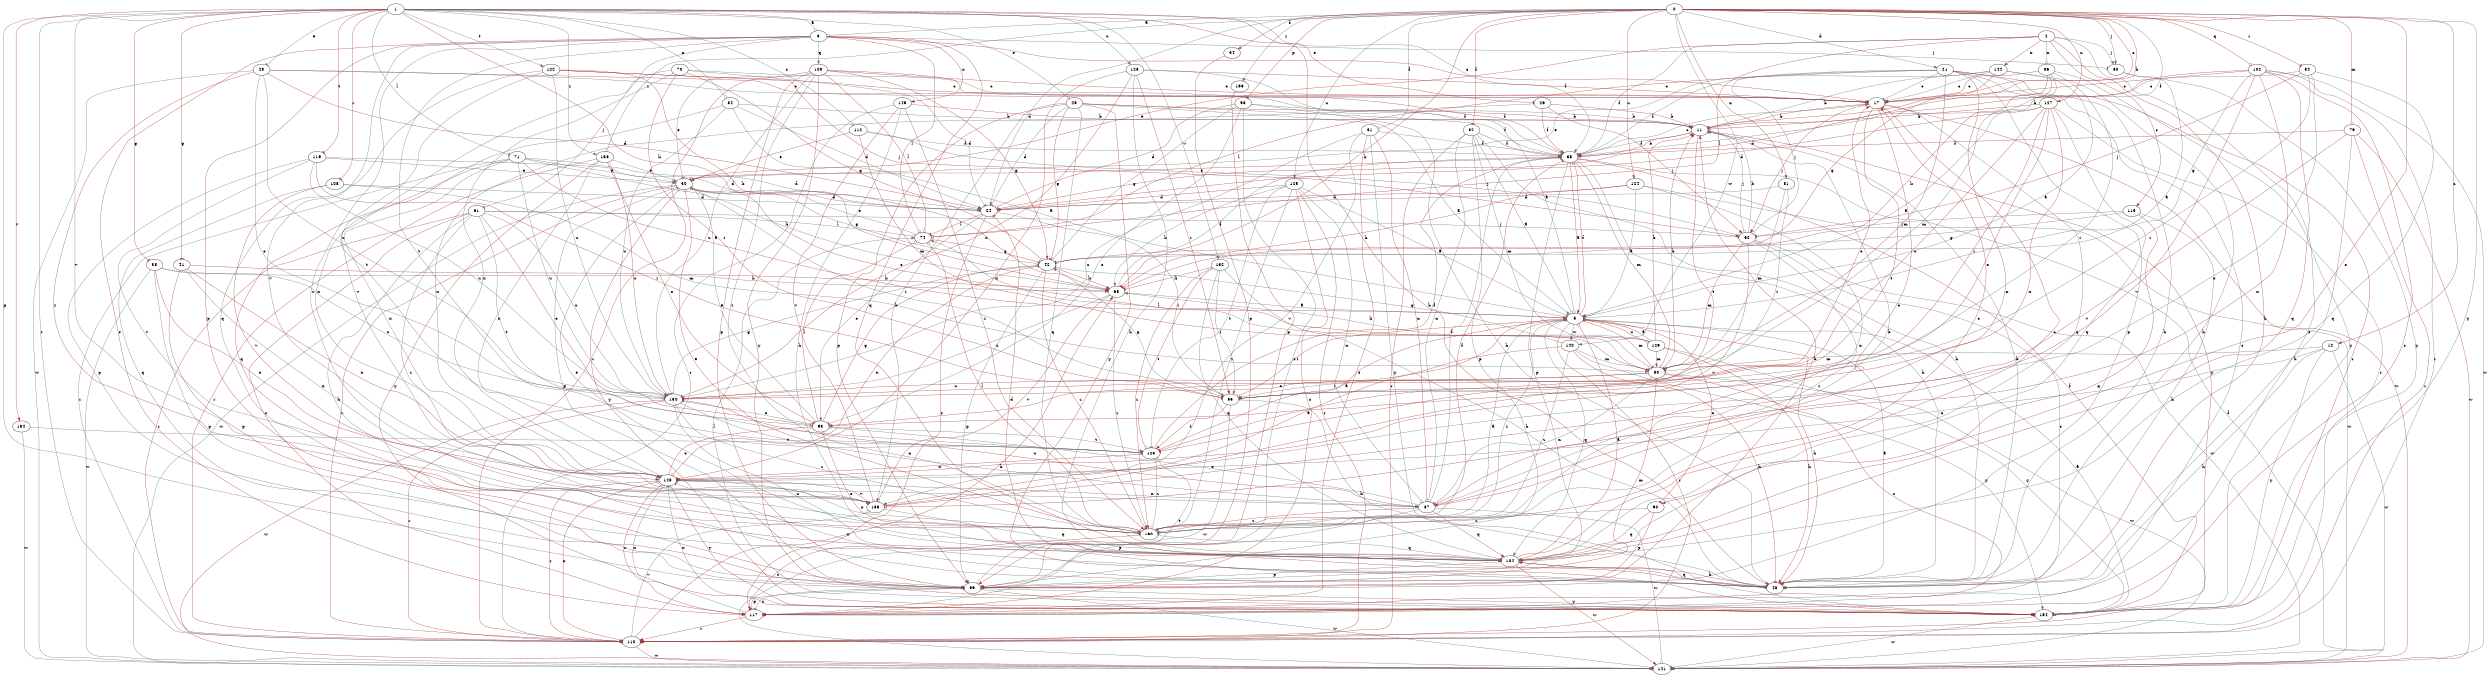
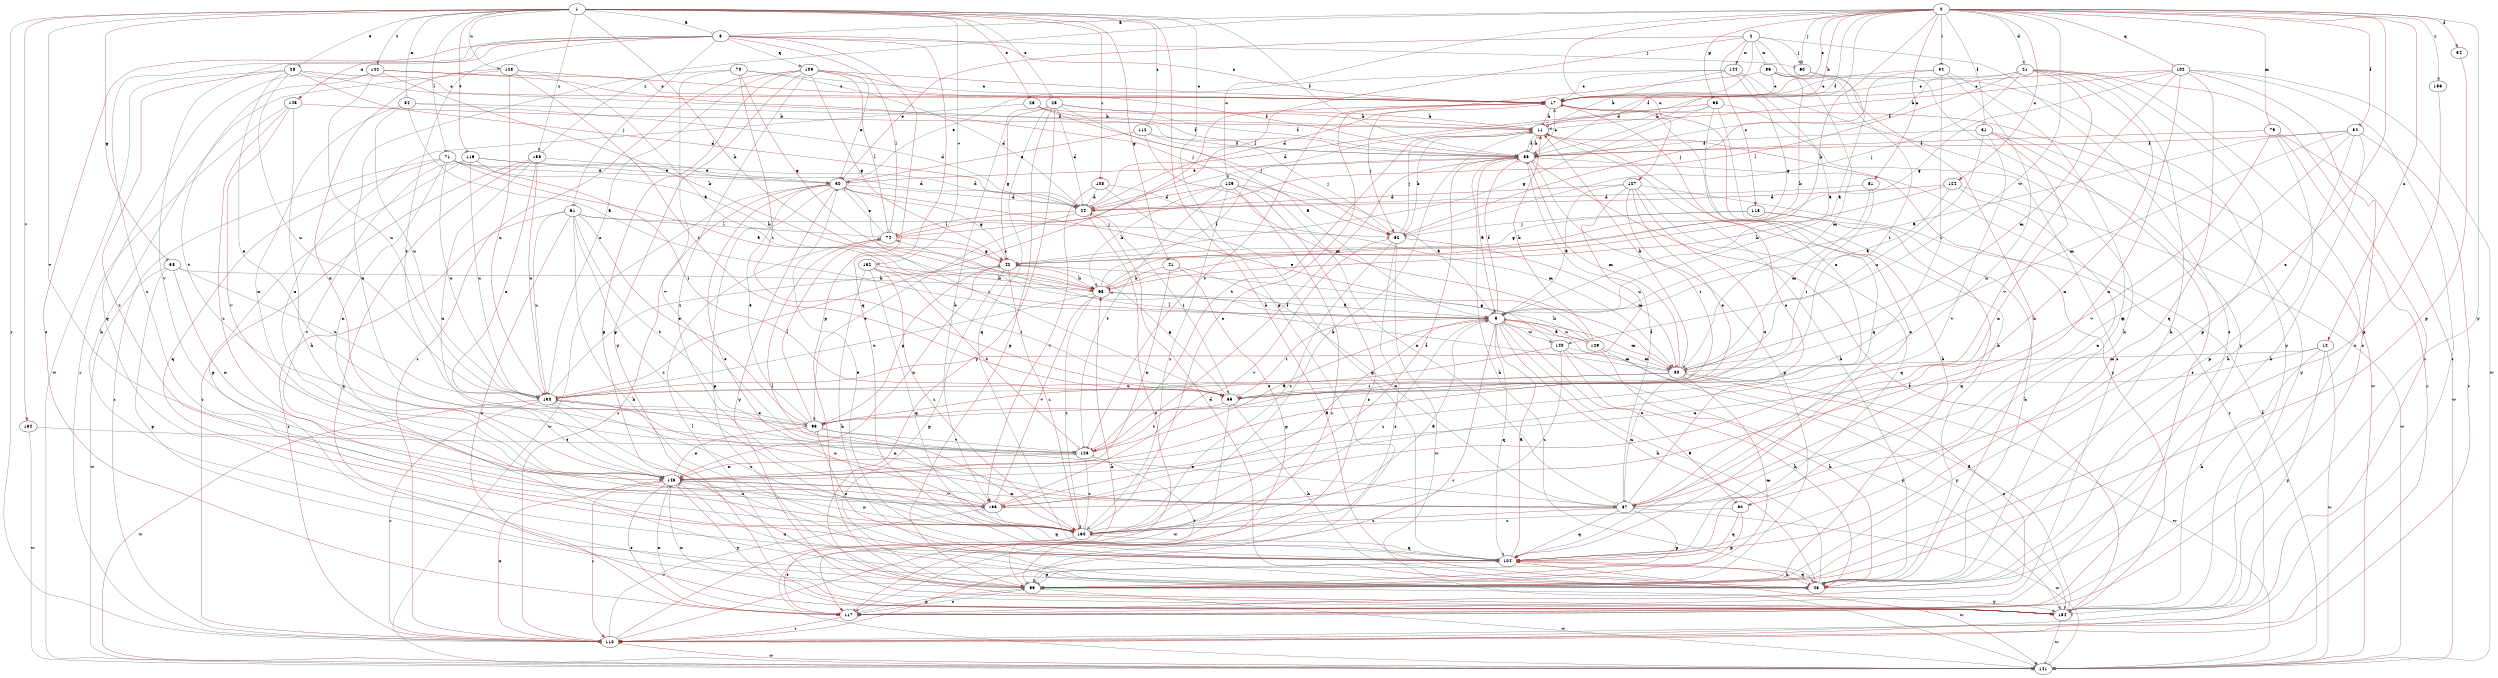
edge "127" -> "11": removed, label "b"
